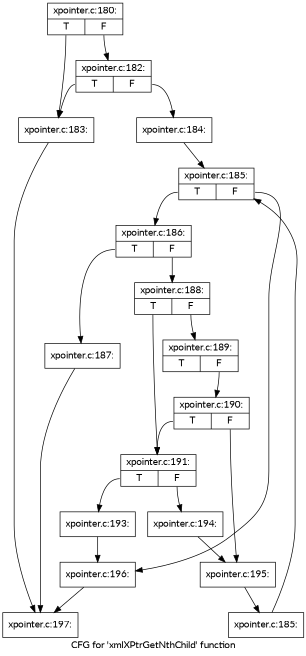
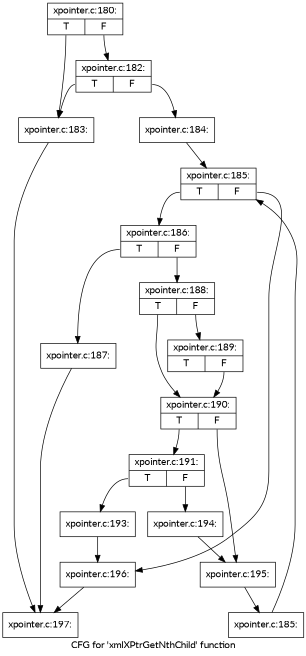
edge "xpointer.c:188:" -> "xpointer.c:191:": now "xpointer.c:188:" -> "xpointer.c:190:"
